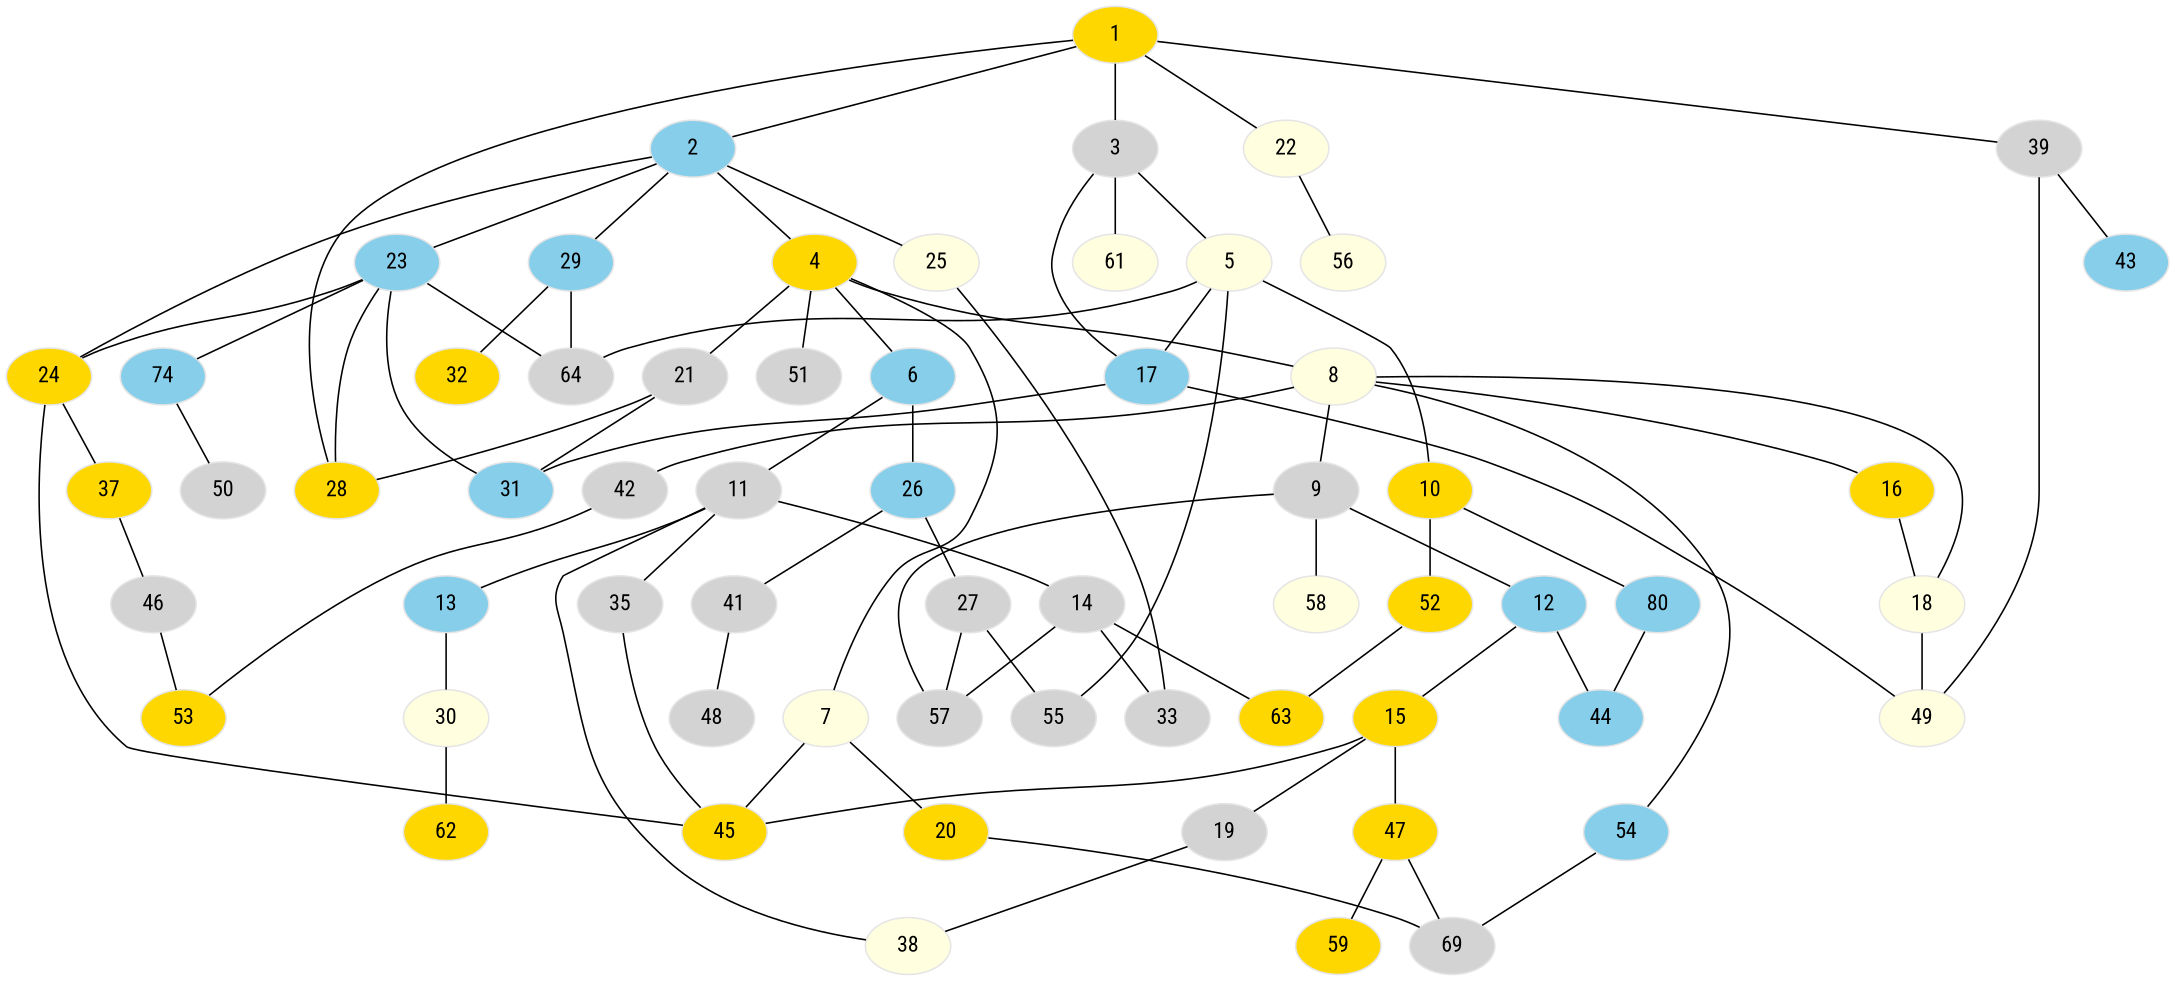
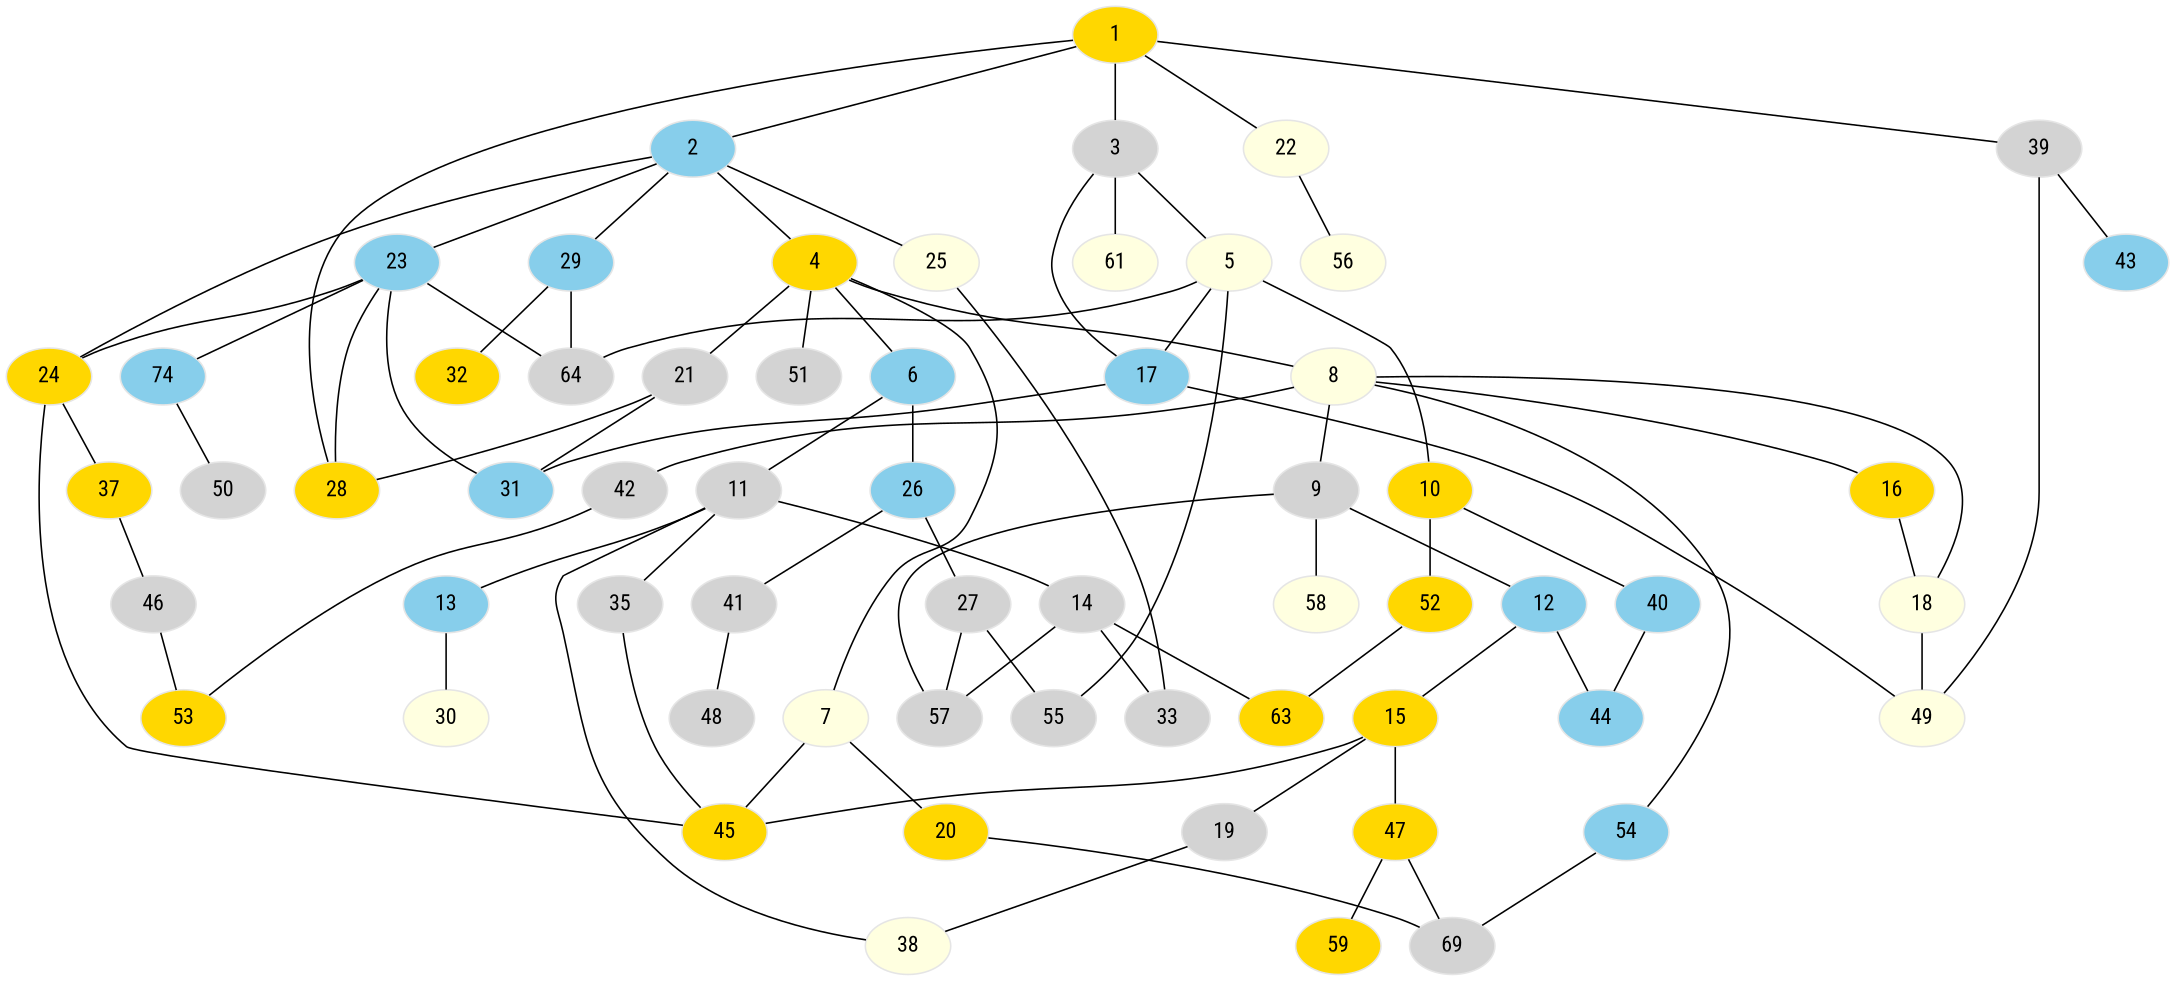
node "80": label "80" -> "40"
node "62": removed
